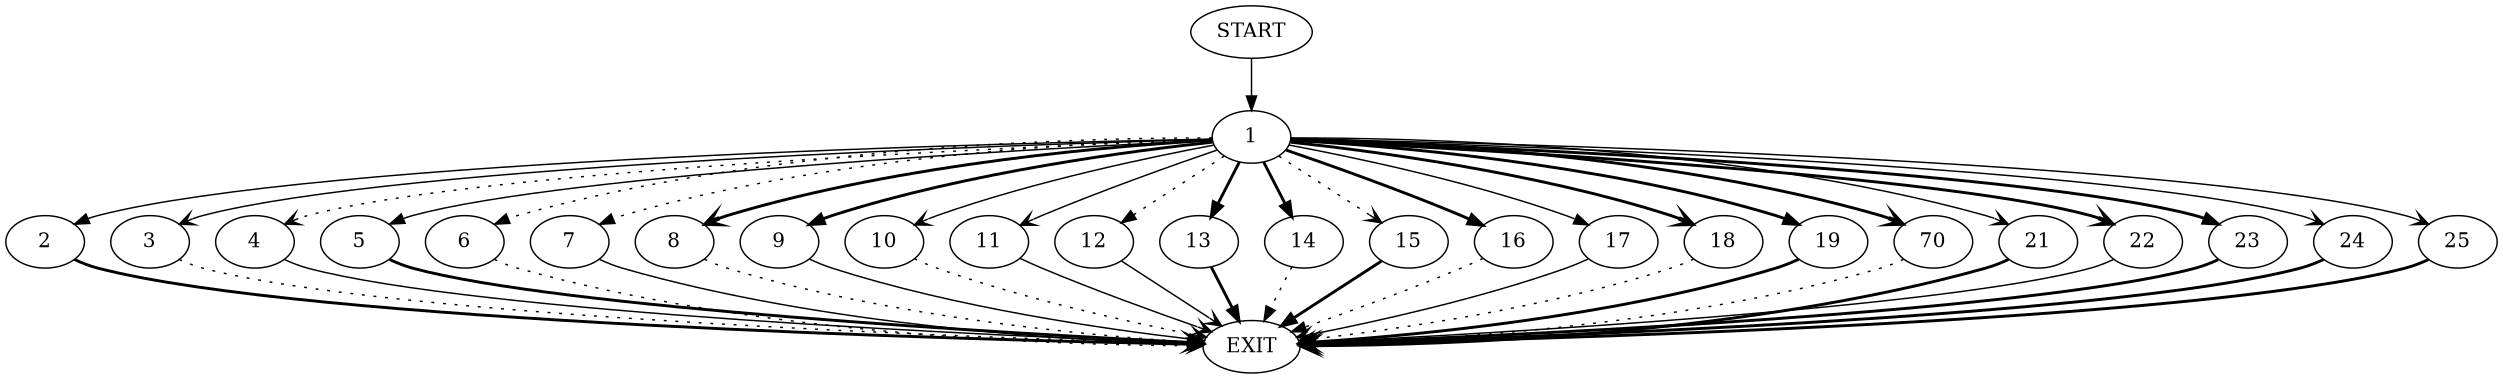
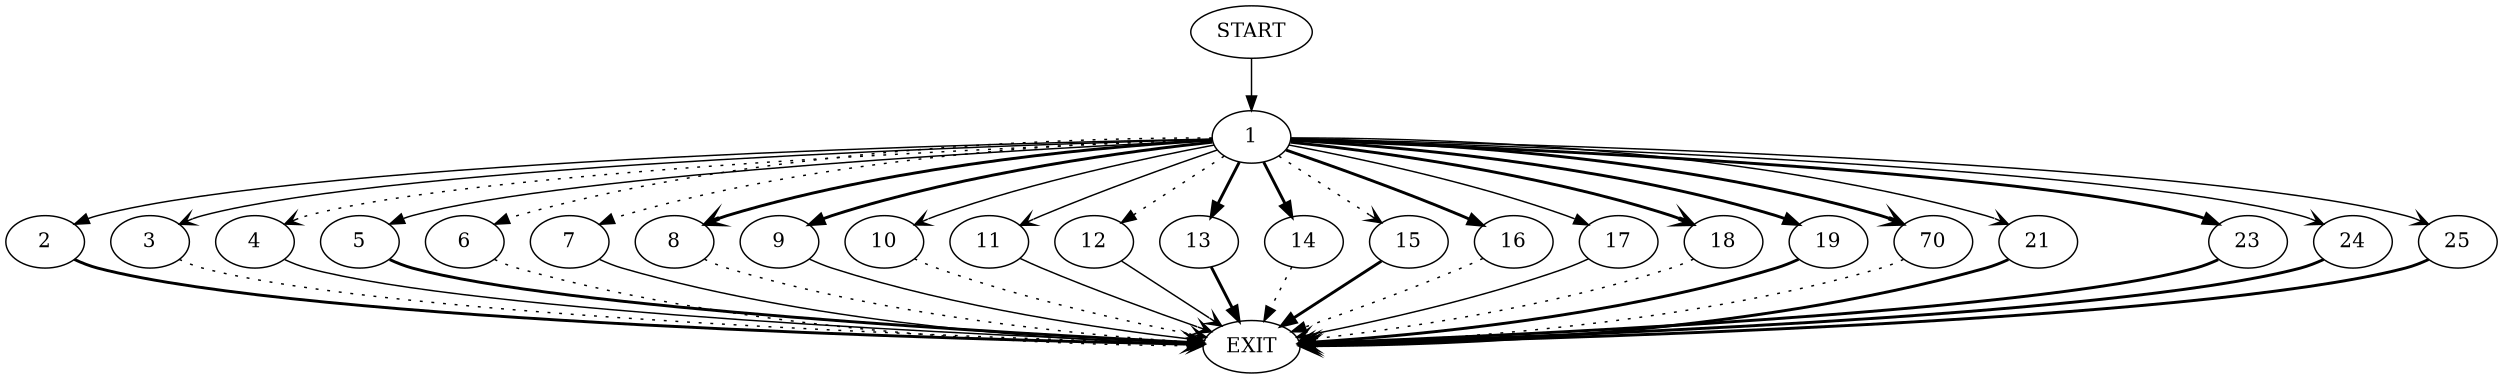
node "22": removed
